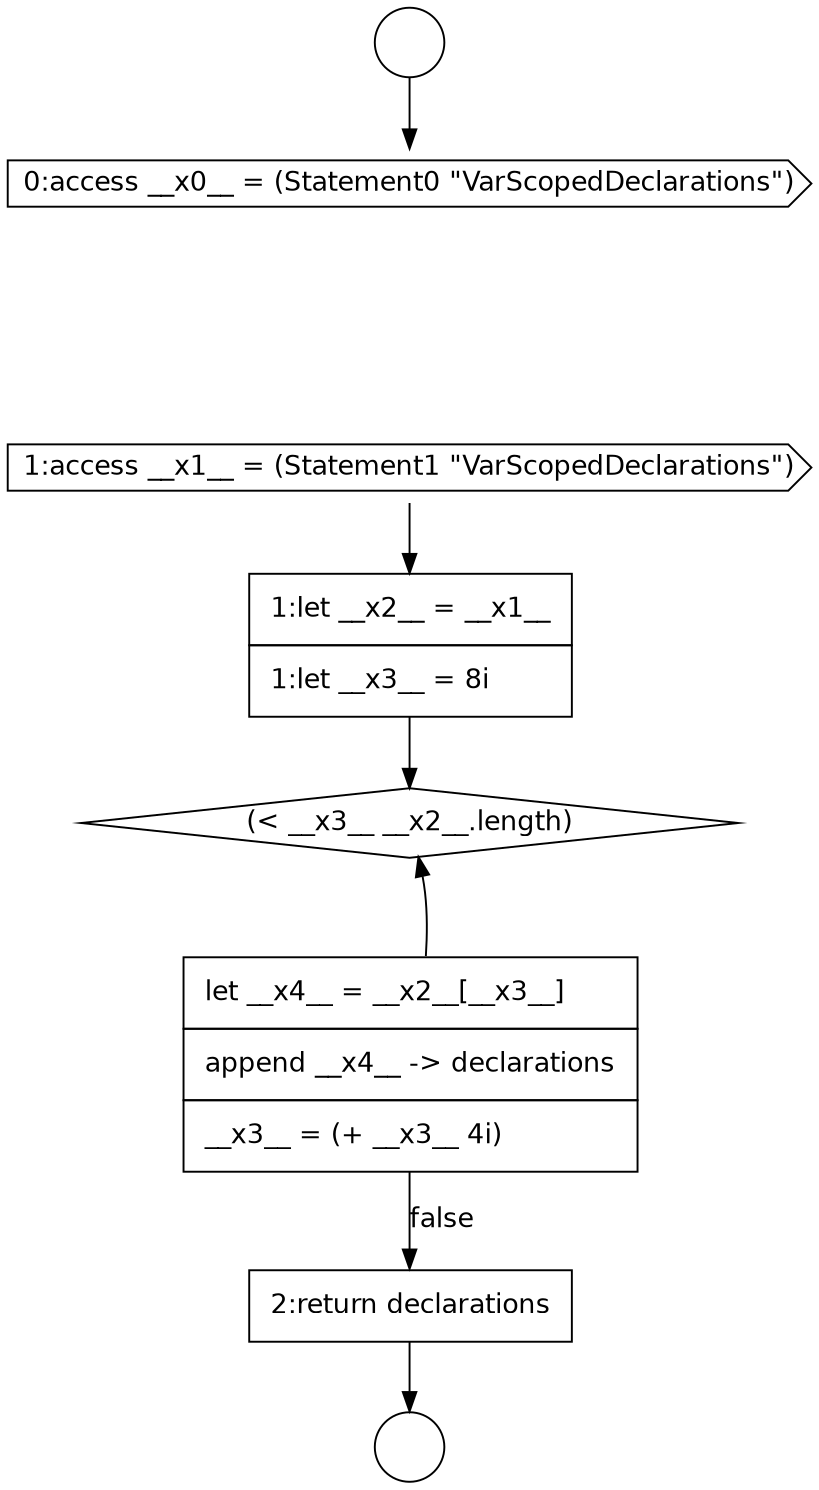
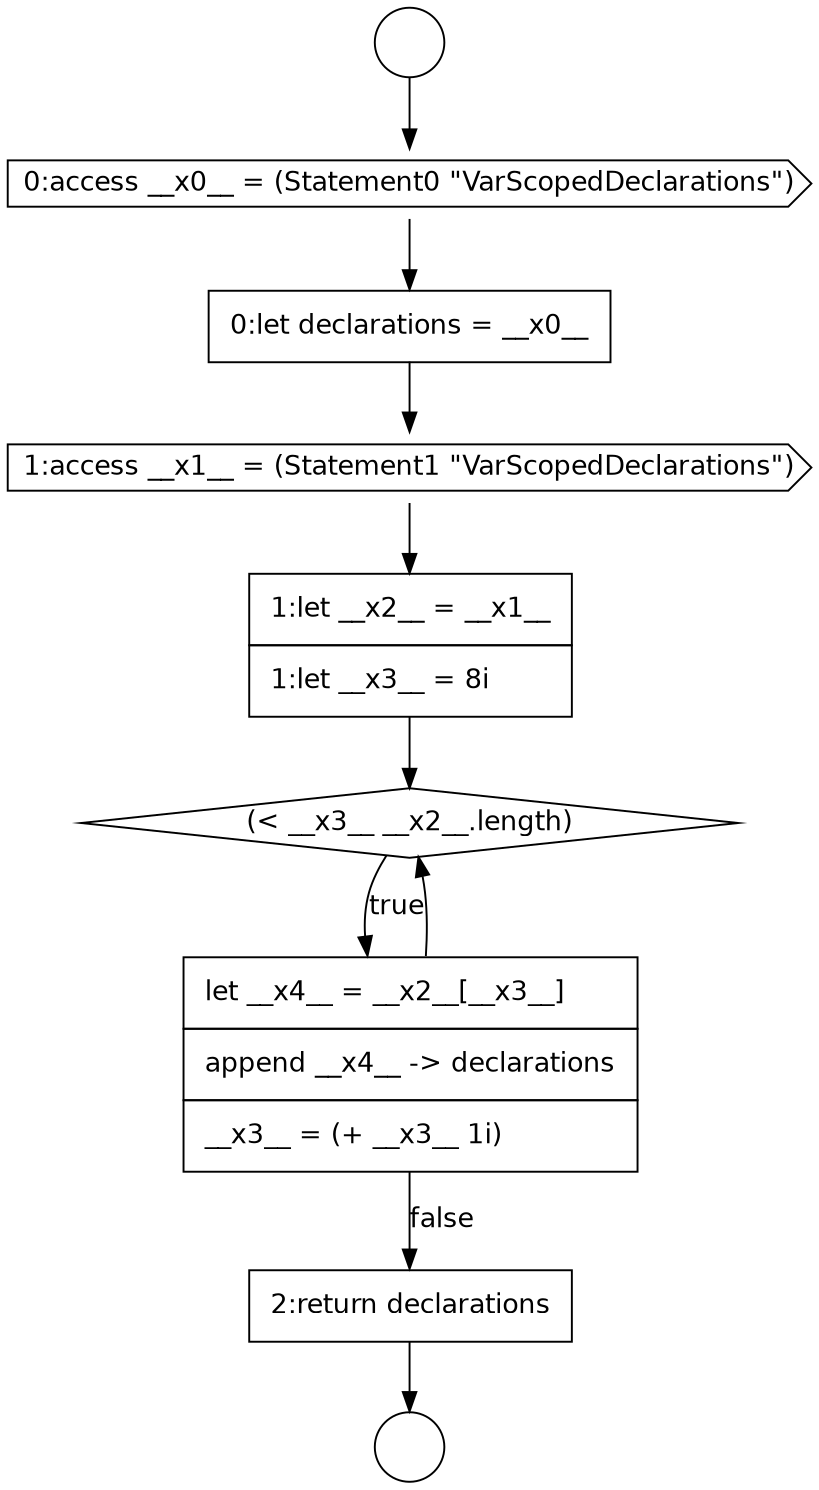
node "0:let declarations = __x0__": added
edge "(< __x3__ __x2__.length)" -> "let __x4__ = __x2__[__x3__]": added, label "true"
node "let __x4__ = __x2__[__x3__]": text "__x3__ = (+ __x3__ 4i)" -> "__x3__ = (+ __x3__ 1i)"
